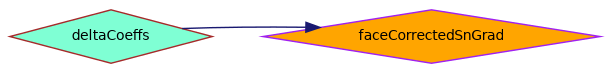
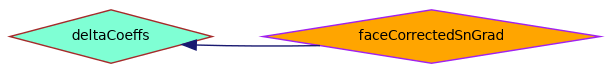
edge "deltaCoeffs" -> "faceCorrectedSnGrad": reversed
